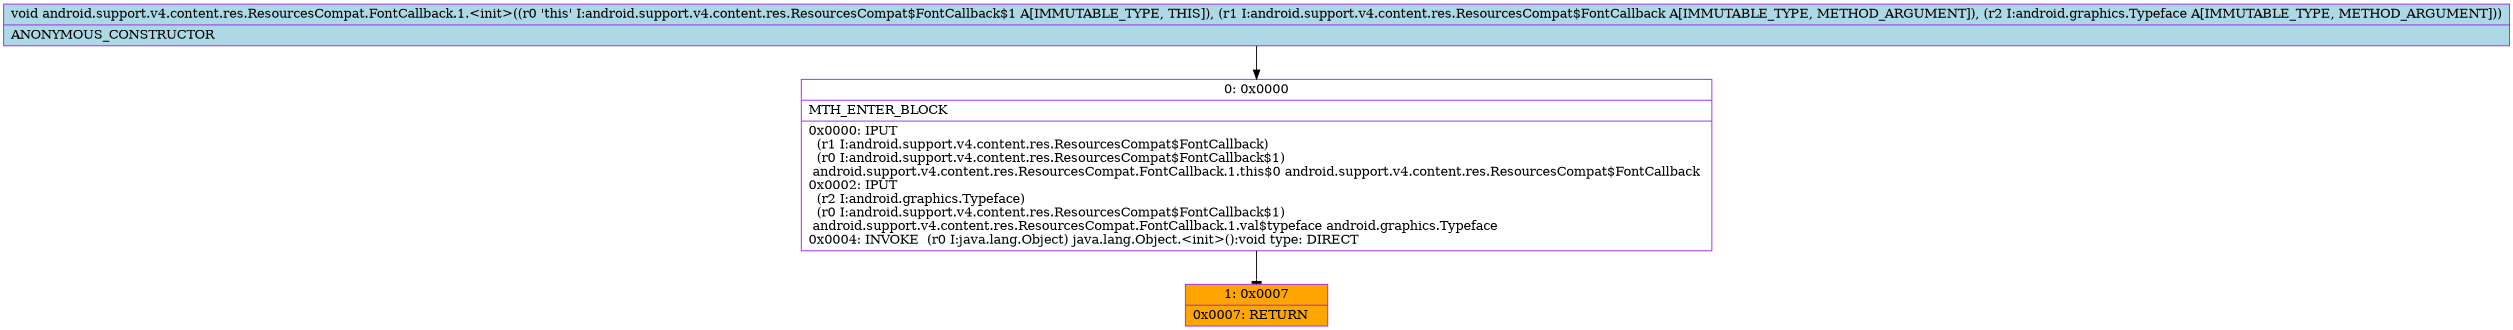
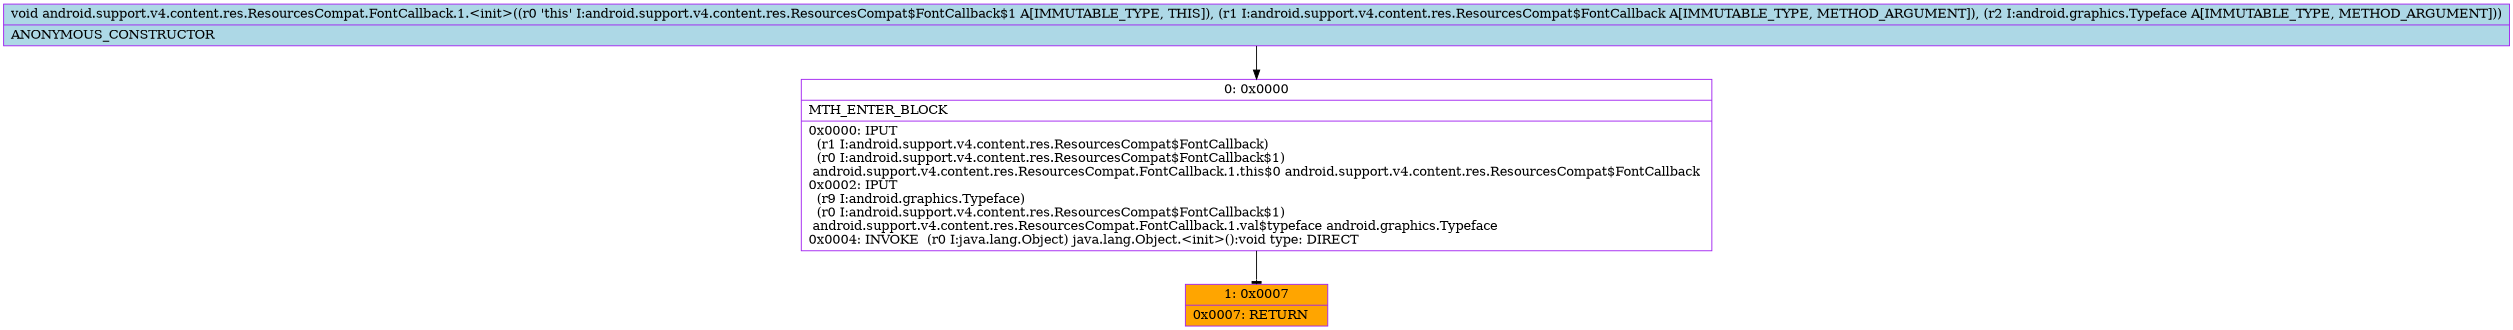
node "0: 0x0000": text "(r2 I:android.graphics.Typeface)" -> "(r9 I:android.graphics.Typeface)"
